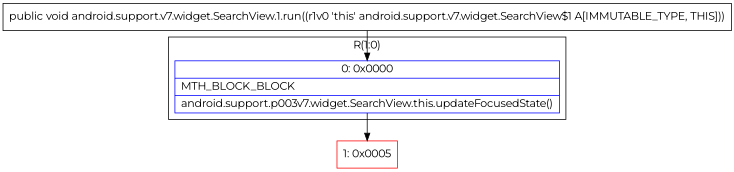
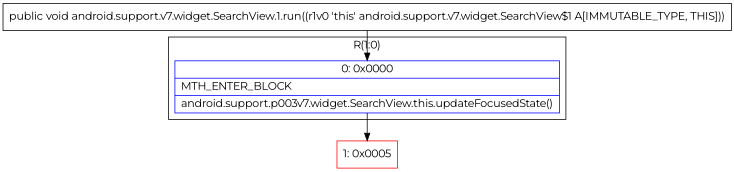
node "0: 0x0000": text "MTH_BLOCK_BLOCK" -> "MTH_ENTER_BLOCK"
